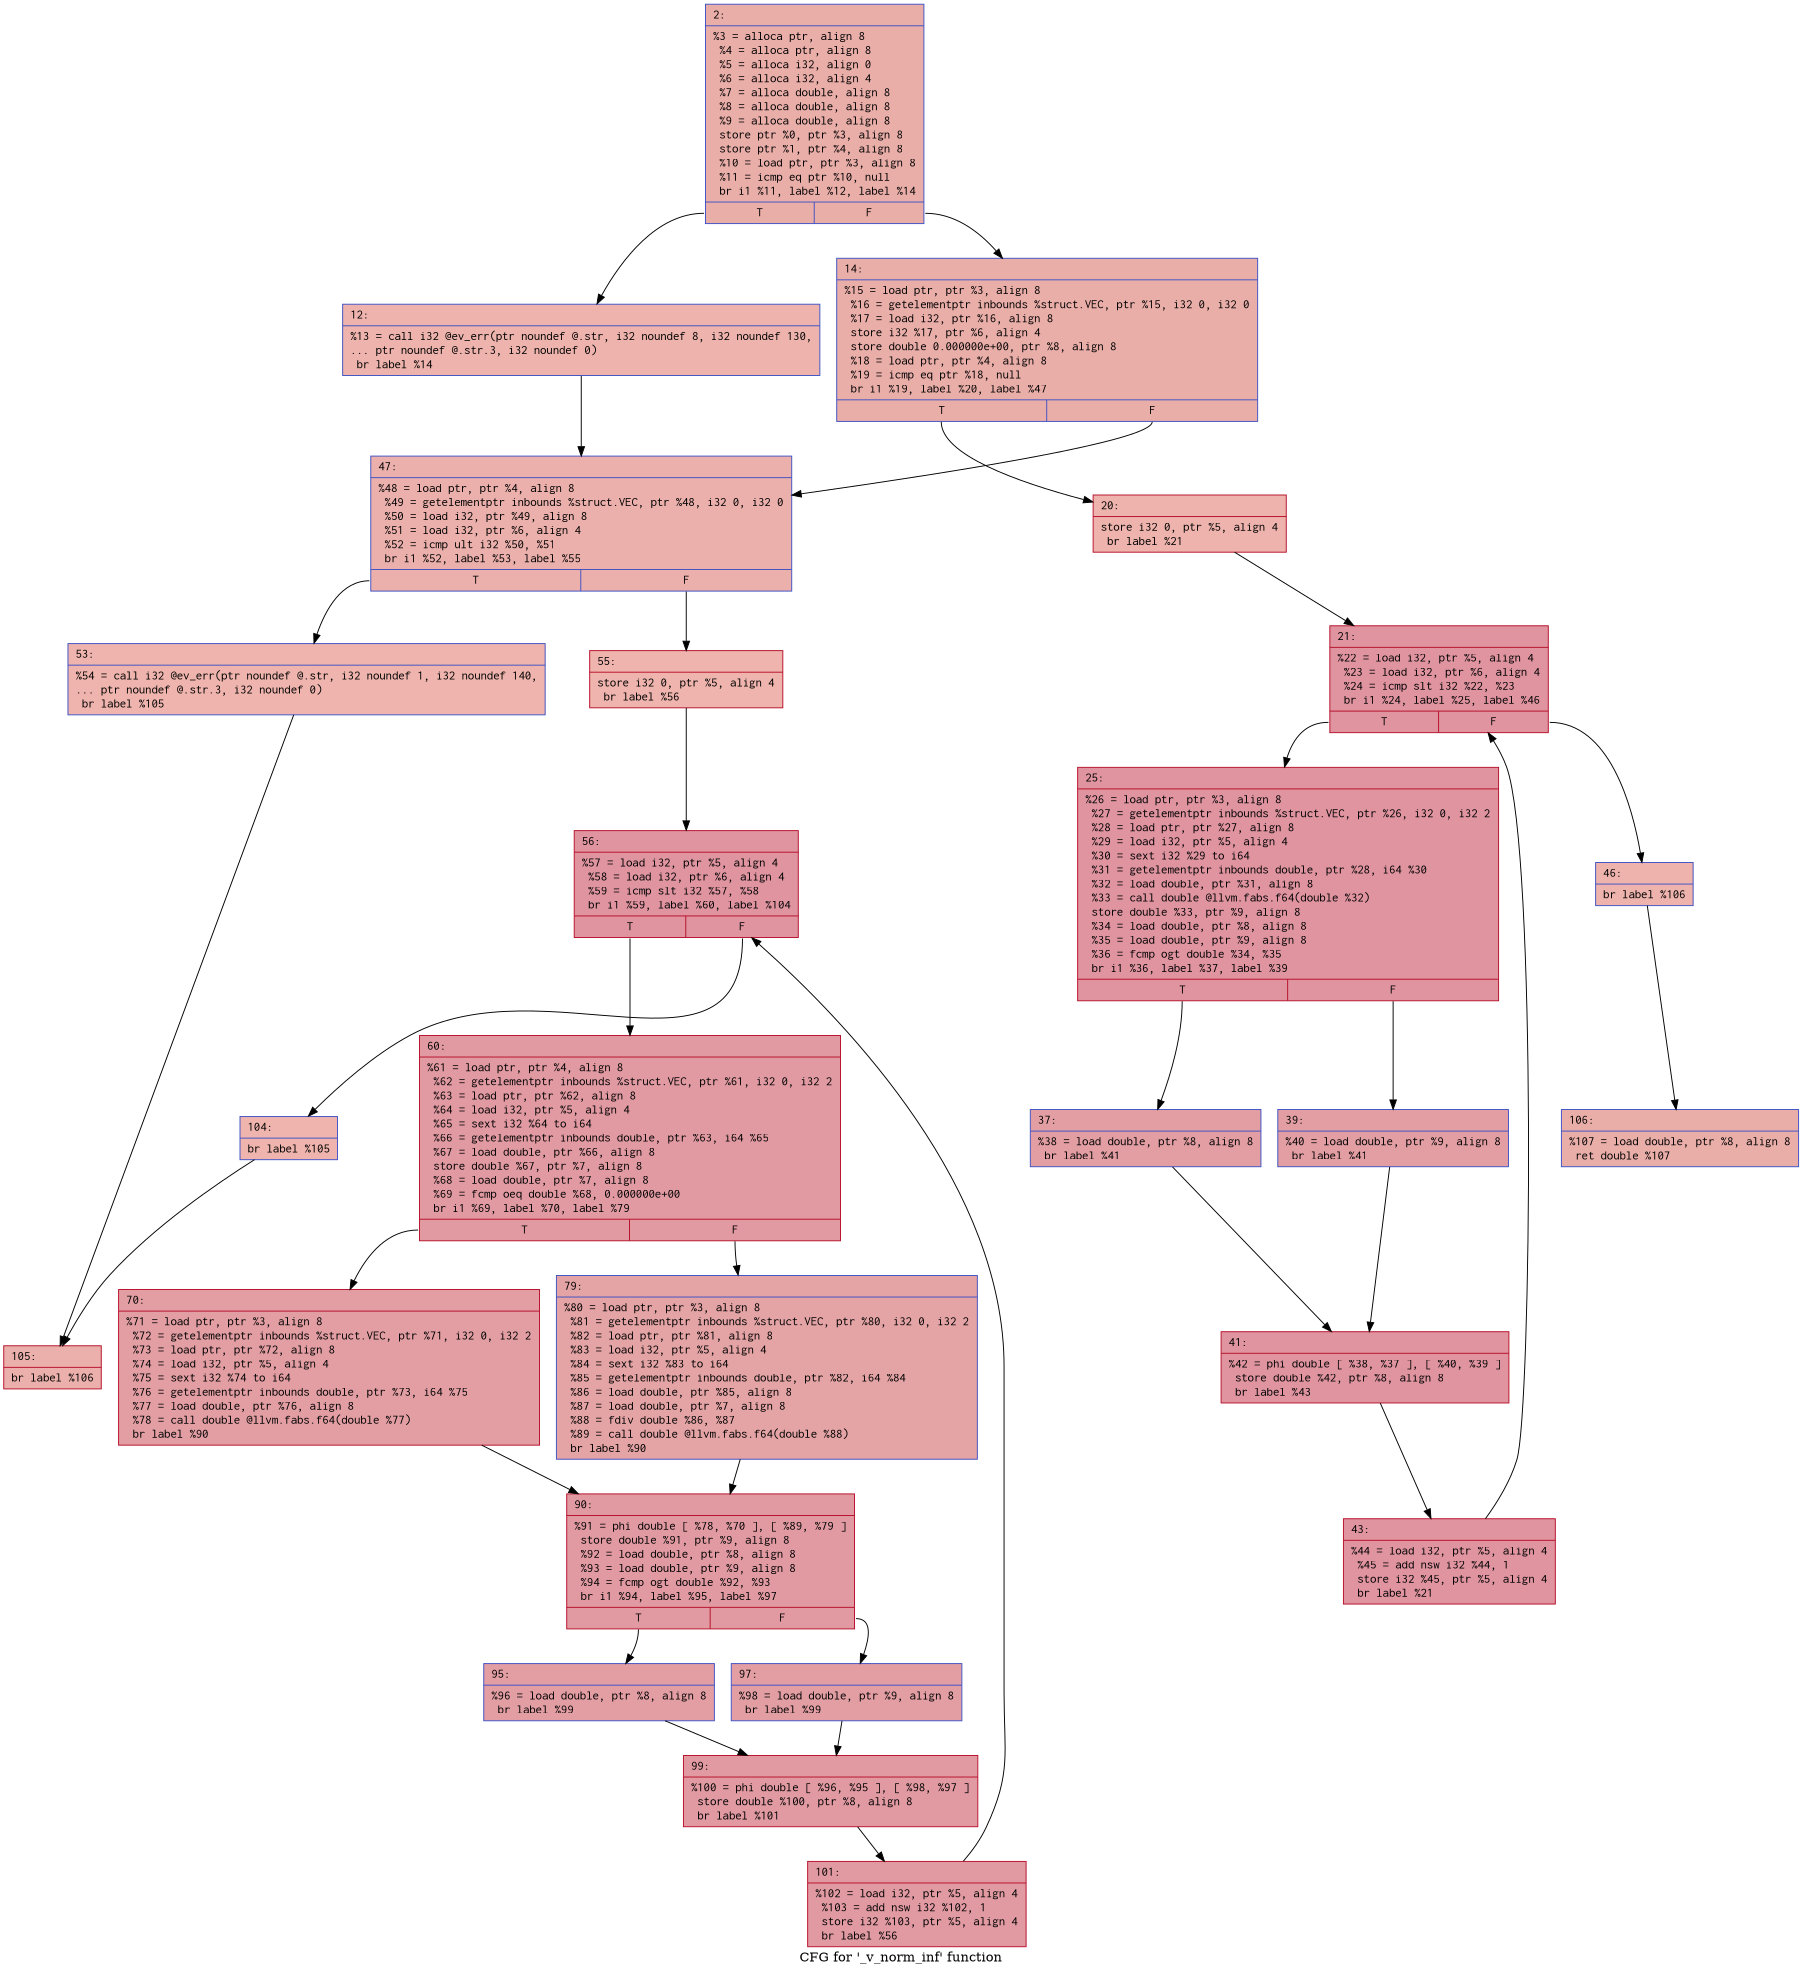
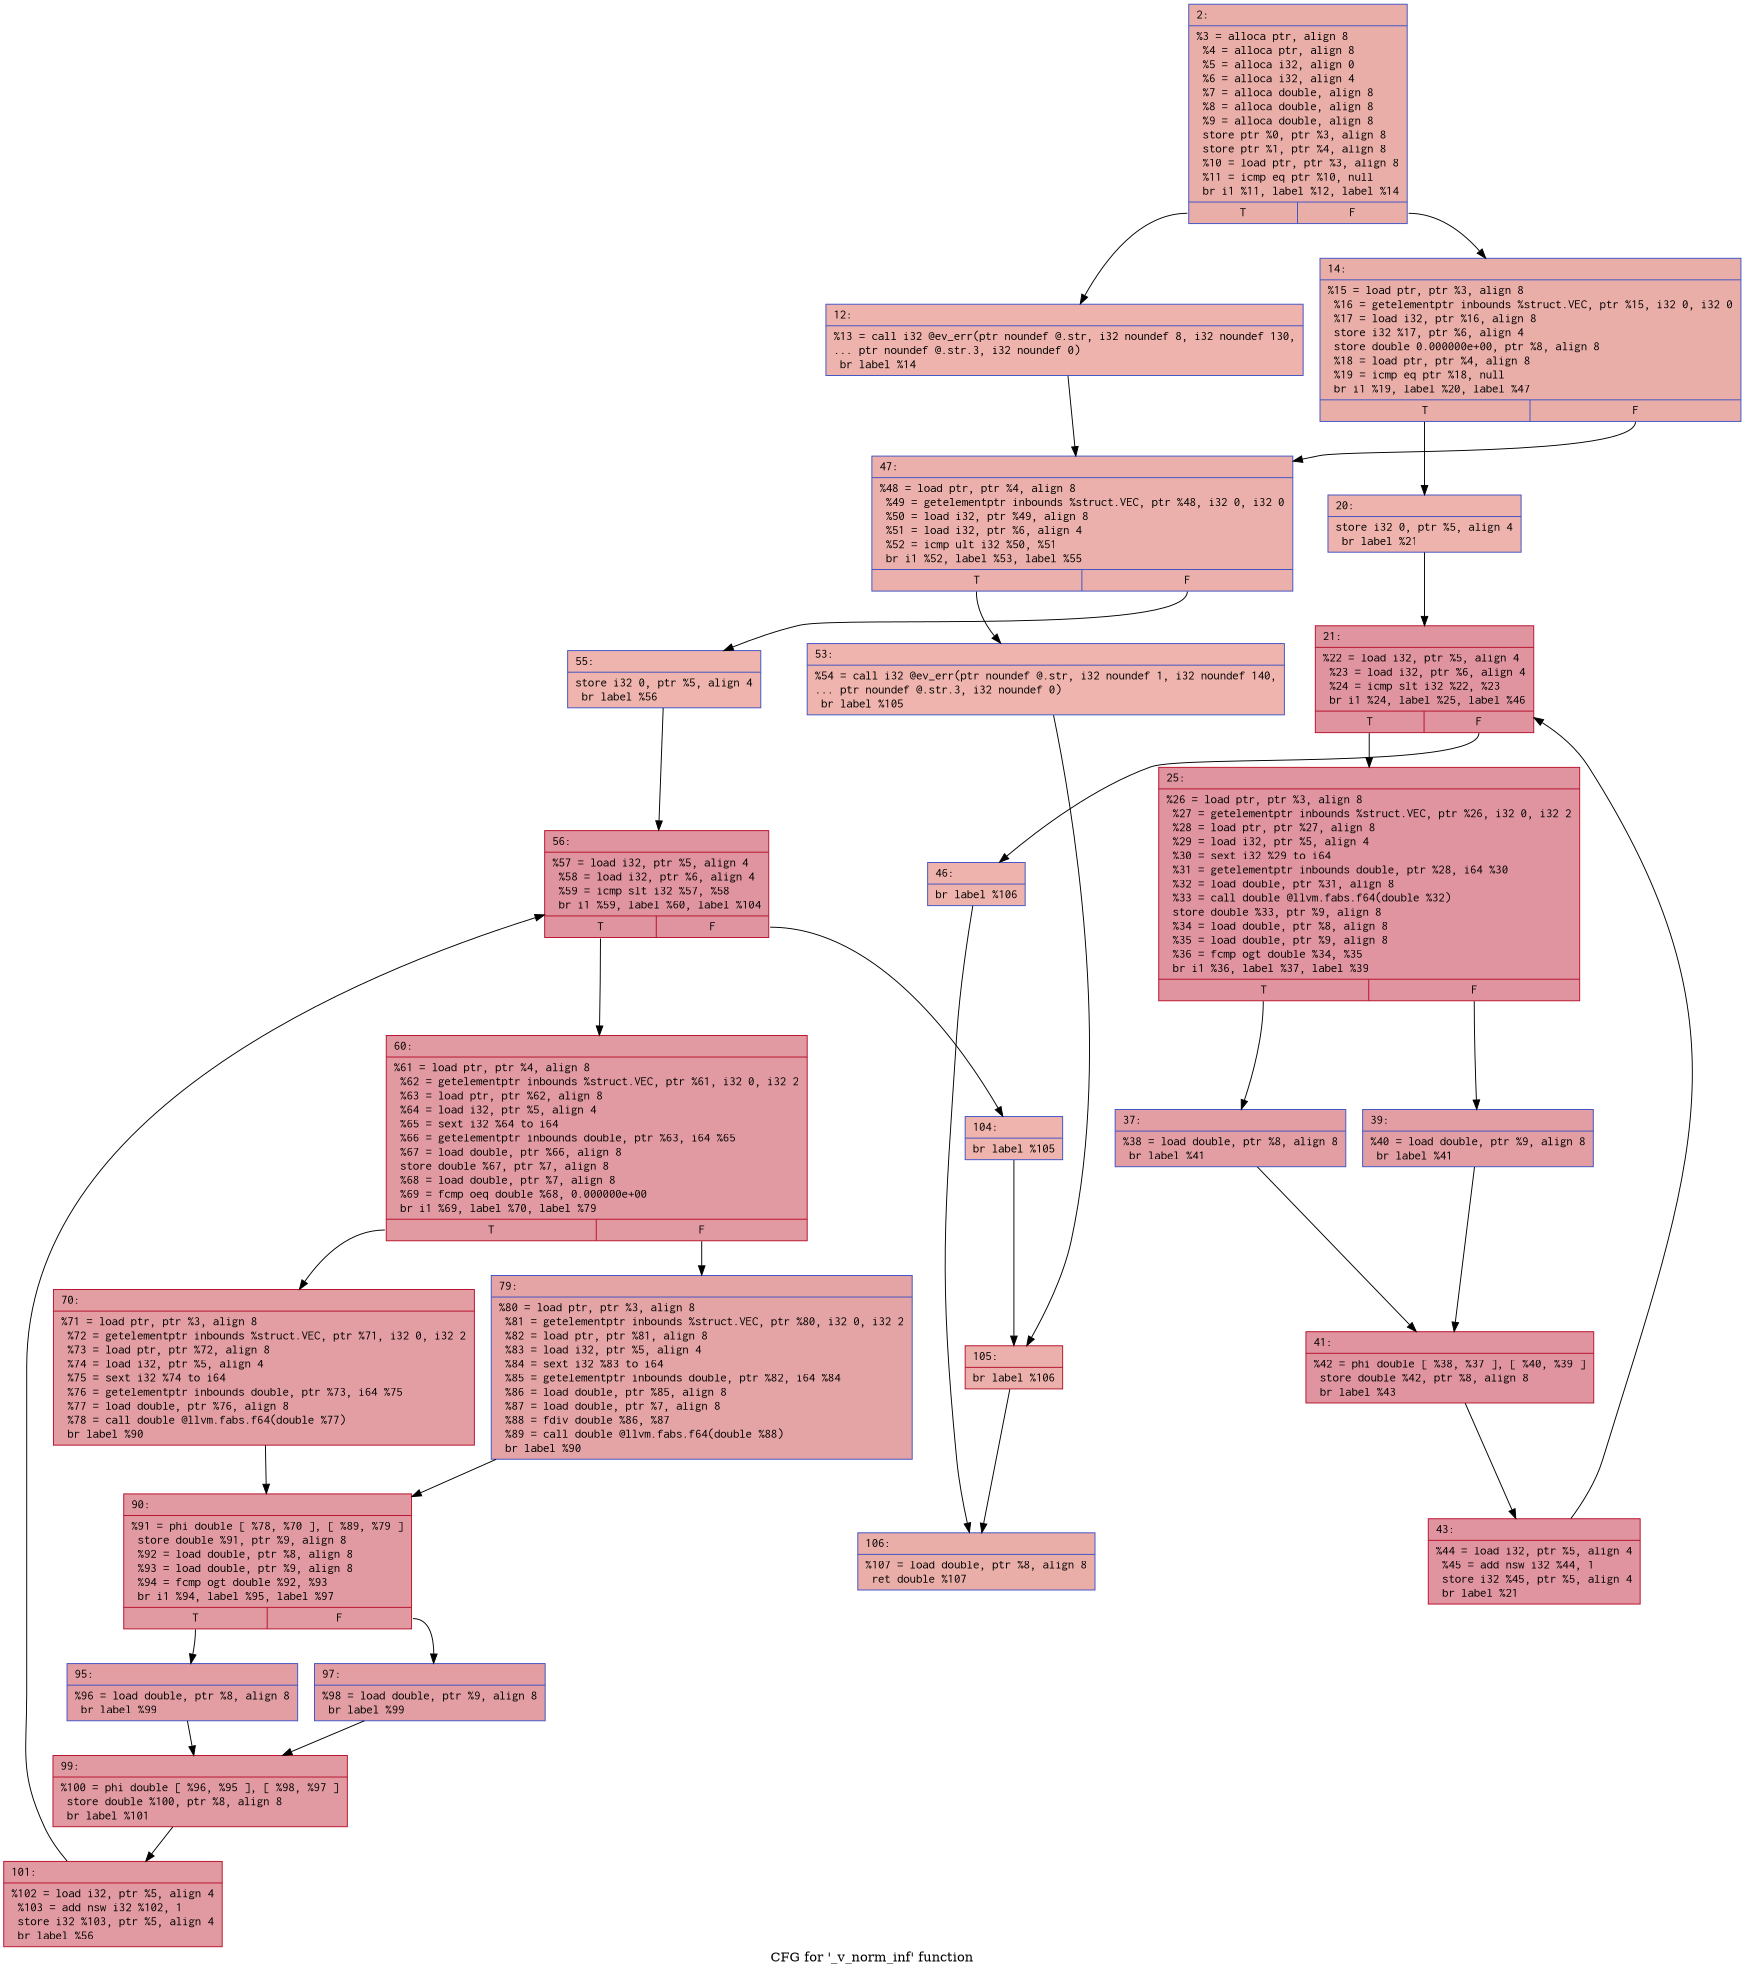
node "20:": color #b70d28ff -> #3d50c3ff
node "55:": color #b70d28ff -> #3d50c3ff
edge "105:" -> "106:": added
